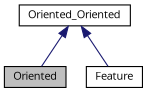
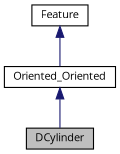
edge "Feature" -> "Oriented_Oriented": reversed
node "Oriented": label "Oriented" -> "DCylinder"
